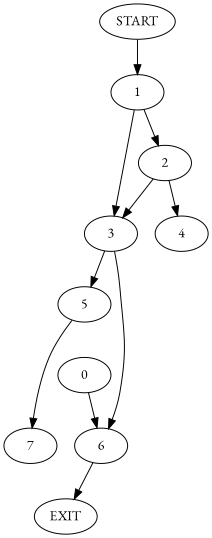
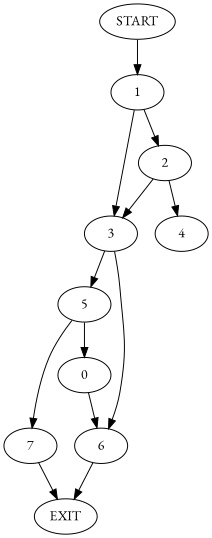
edge "5" -> "0": added
edge "7" -> "EXIT": added
